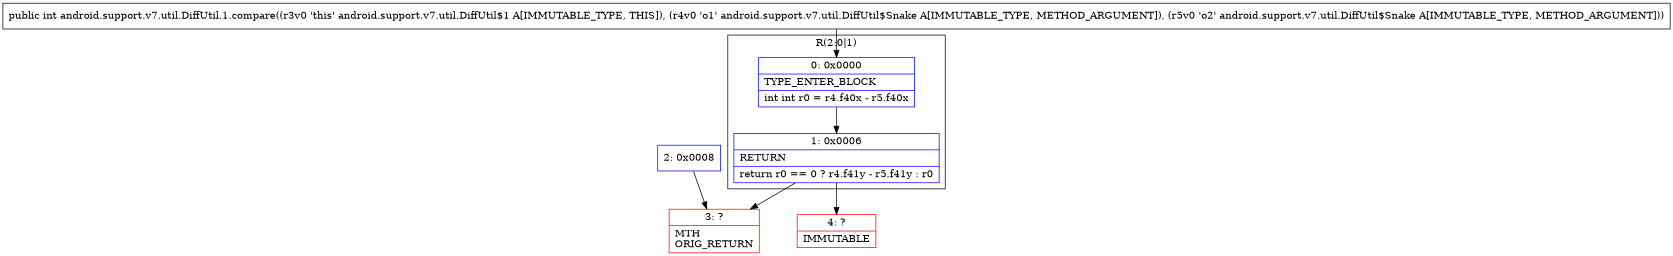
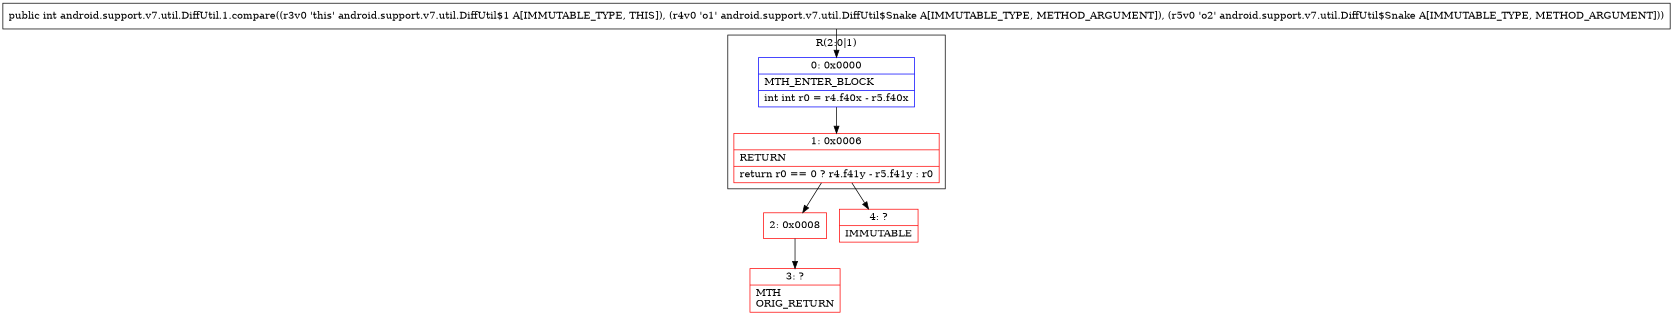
node "0: 0x0000": text "TYPE_ENTER_BLOCK" -> "MTH_ENTER_BLOCK"
node "2: 0x0008": color blue -> red
node "1: 0x0006": color blue -> red
edge "1: 0x0006" -> "3: ?": now "1: 0x0006" -> "2: 0x0008"
